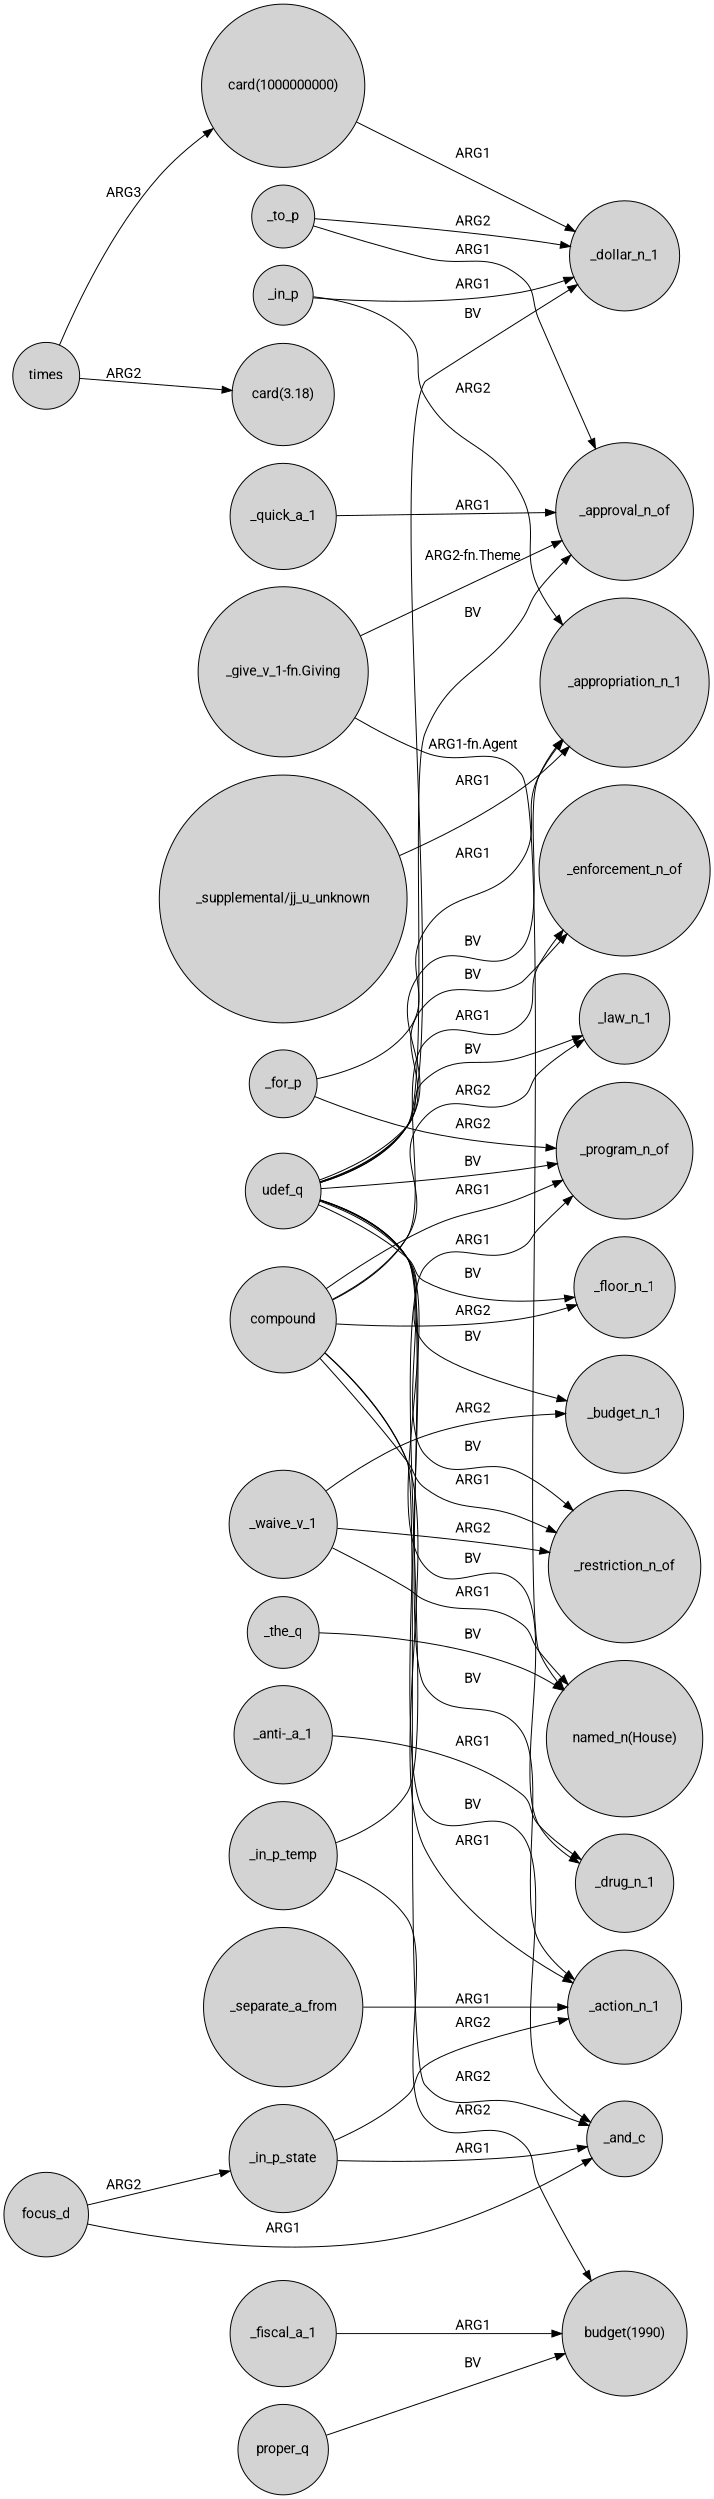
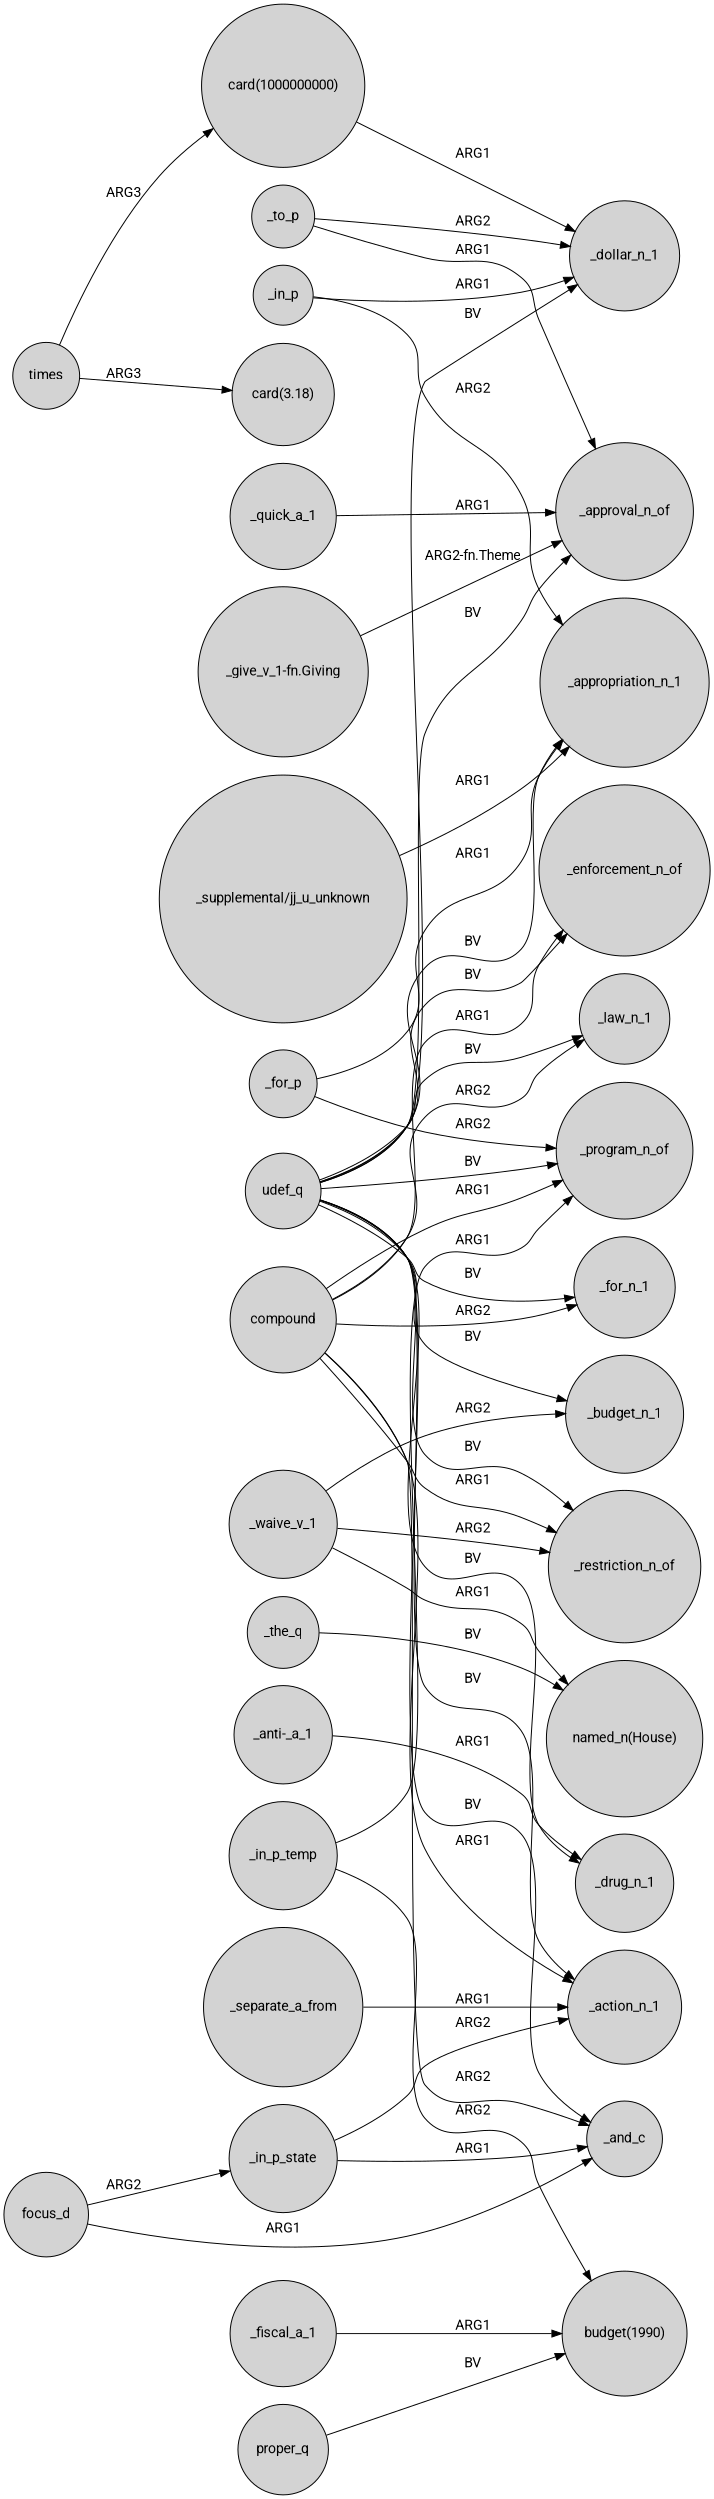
edge "times" -> "card(3.18)": label "ARG2" -> "ARG3"
edge "_give_v_1-fn.Giving" -> "named_n(House)": removed, label "ARG1-fn.Agent"
node "_floor_n_1": label "_floor_n_1" -> "_for_n_1"
